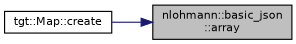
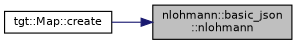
node "nlohmann::basic_json ::array": label "nlohmann::basic_json ::array" -> "nlohmann::basic_json ::nlohmann"
